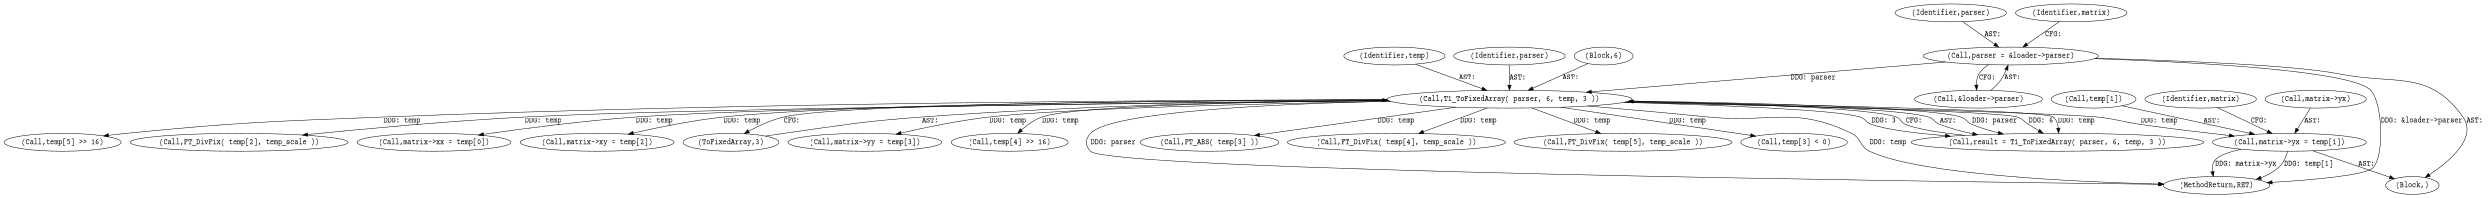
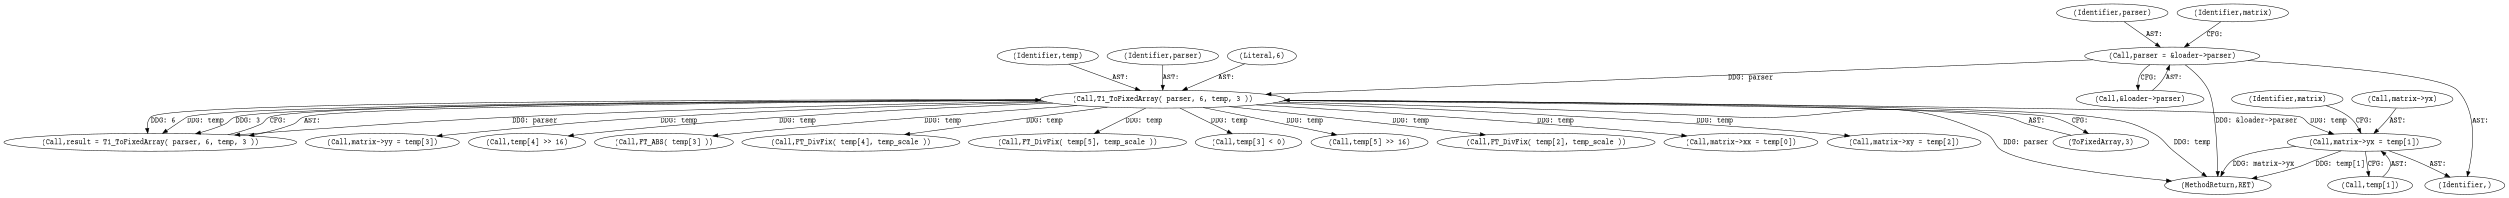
node "(Block,6)": label "(Block,6)" -> "(Literal,6)"
edge "(Call,matrix->yx = temp[1])" -> "(Call,temp[1])": added, label "CFG:"
node "(Block,)": label "(Block,)" -> "(Identifier,)"
